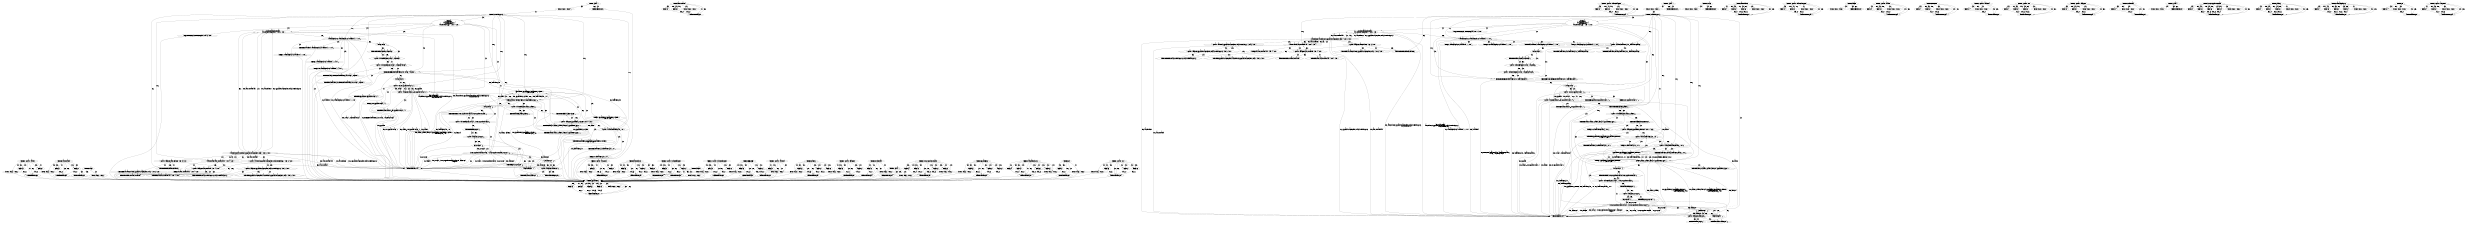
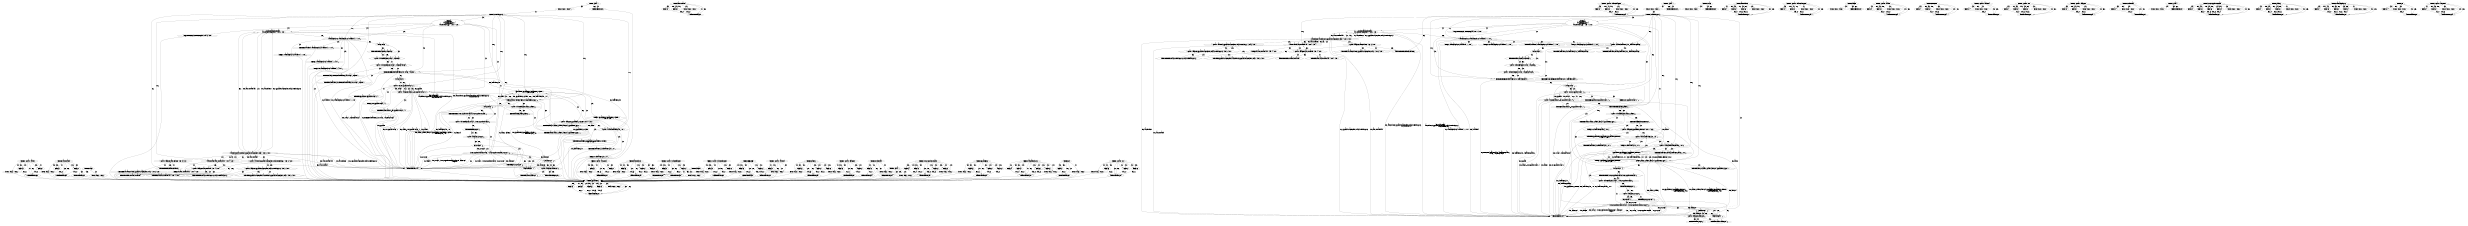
node "(FIELD_IDENTIFIER,MASTER,MASTER)": removed
